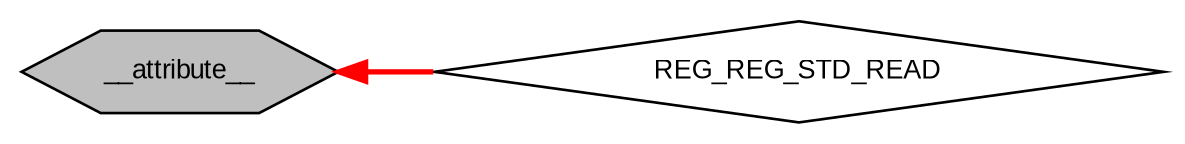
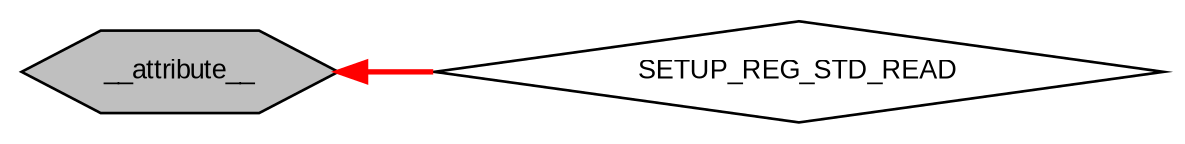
node "REG_REG_STD_READ": label "REG_REG_STD_READ" -> "SETUP_REG_STD_READ"
